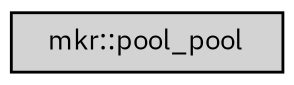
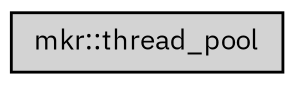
node "mkr::pool_pool": label "mkr::pool_pool" -> "mkr::thread_pool"
